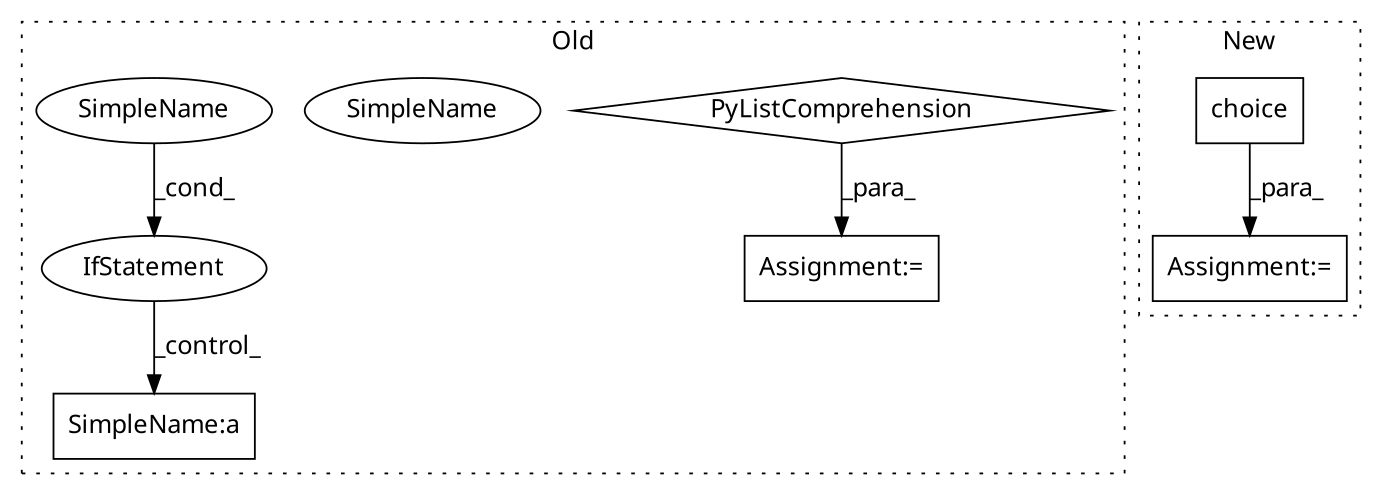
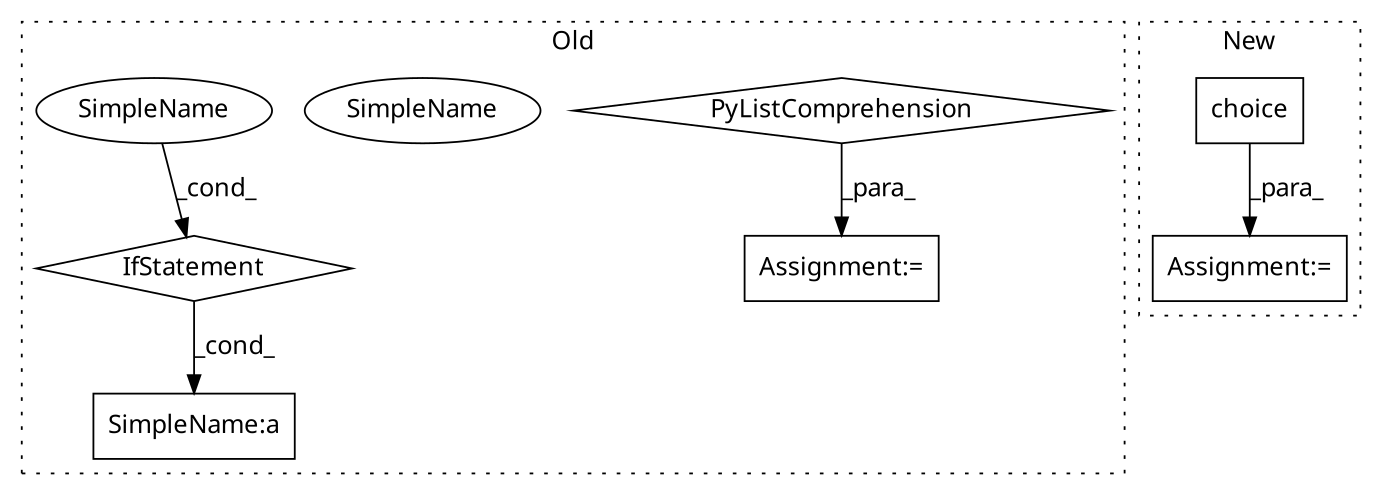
node "IfStatement": shape ellipse -> diamond
edge "IfStatement" -> "SimpleName:a": label "_control_" -> "_cond_"
